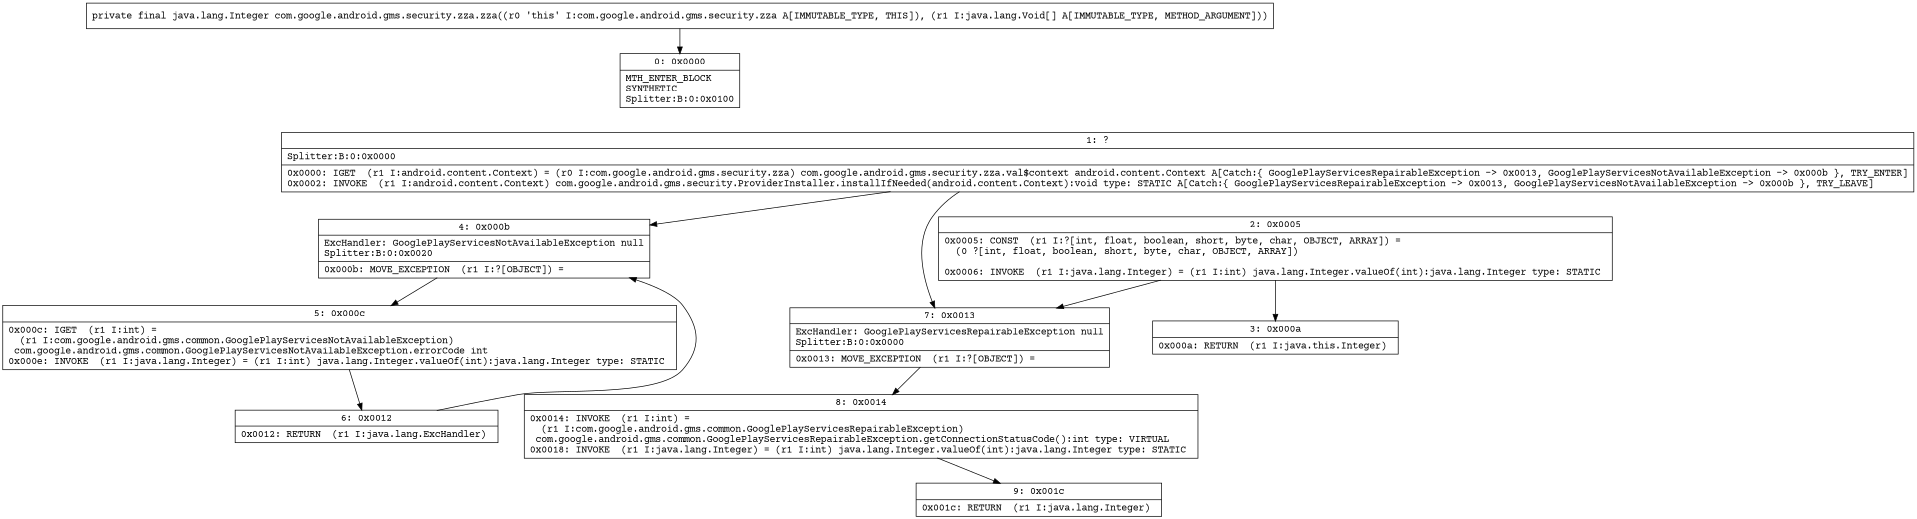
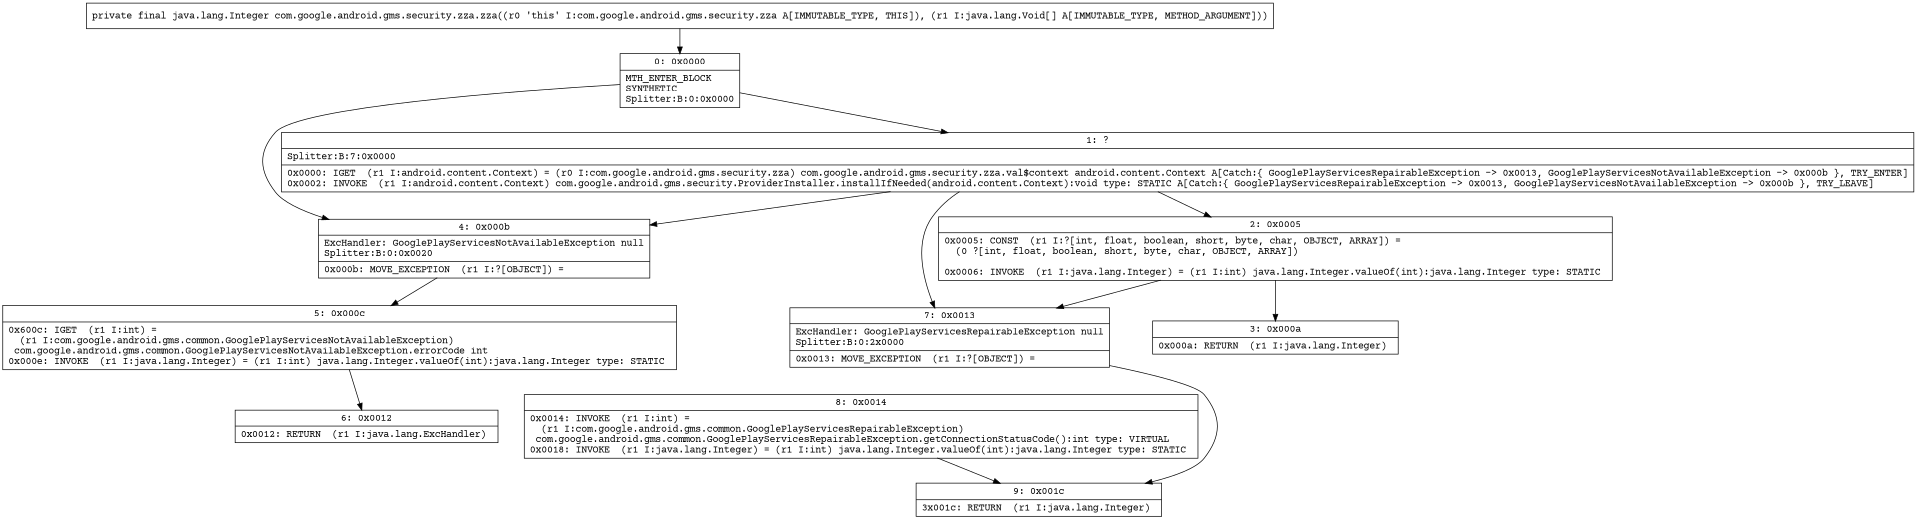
node "0: 0x0000": text "Splitter:B:0:0x0100" -> "Splitter:B:0:0x0000"
edge "0: 0x0000" -> "1: ?": added
node "1: ?": text "Splitter:B:0:0x0000" -> "Splitter:B:7:0x0000"
edge "1: ?" -> "2: 0x0005": added
node "5: 0x000c": text "0x000c: IGET  (r1 I:int) =" -> "0x600c: IGET  (r1 I:int) ="
node "7: 0x0013": text "Splitter:B:0:0x0000" -> "Splitter:B:0:2x0000"
node "3: 0x000a": text "0x000a: RETURN  (r1 I:java.this.Integer)" -> "0x000a: RETURN  (r1 I:java.lang.Integer)"
edge "7: 0x0013" -> "8: 0x0014": now "7: 0x0013" -> "9: 0x001c"
edge "6: 0x0012" -> "4: 0x000b": now "0: 0x0000" -> "4: 0x000b"
node "9: 0x001c": text "0x001c: RETURN  (r1 I:java.lang.Integer)" -> "3x001c: RETURN  (r1 I:java.lang.Integer)"
